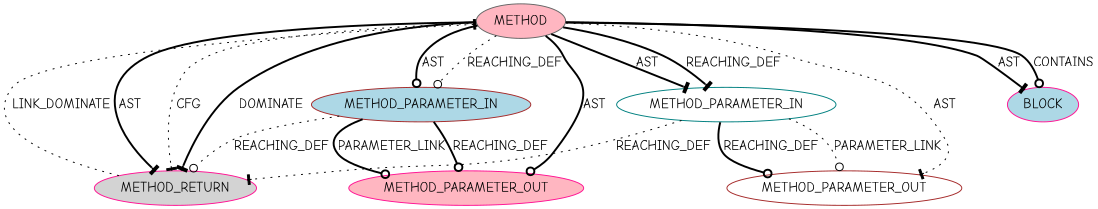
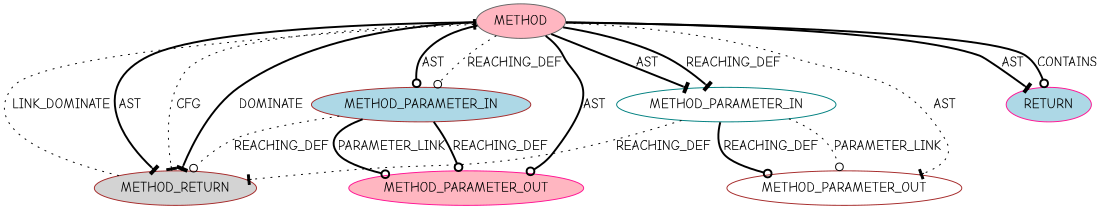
node "BLOCK": label "BLOCK" -> "RETURN"
node "METHOD_RETURN": color deeppink -> brown
